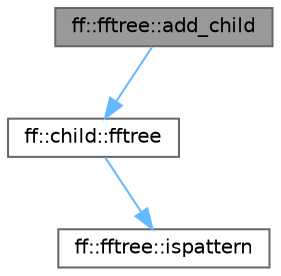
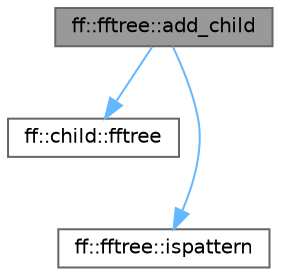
edge "ff::child::fftree" -> "ff::fftree::ispattern": now "ff::fftree::add_child" -> "ff::fftree::ispattern"
